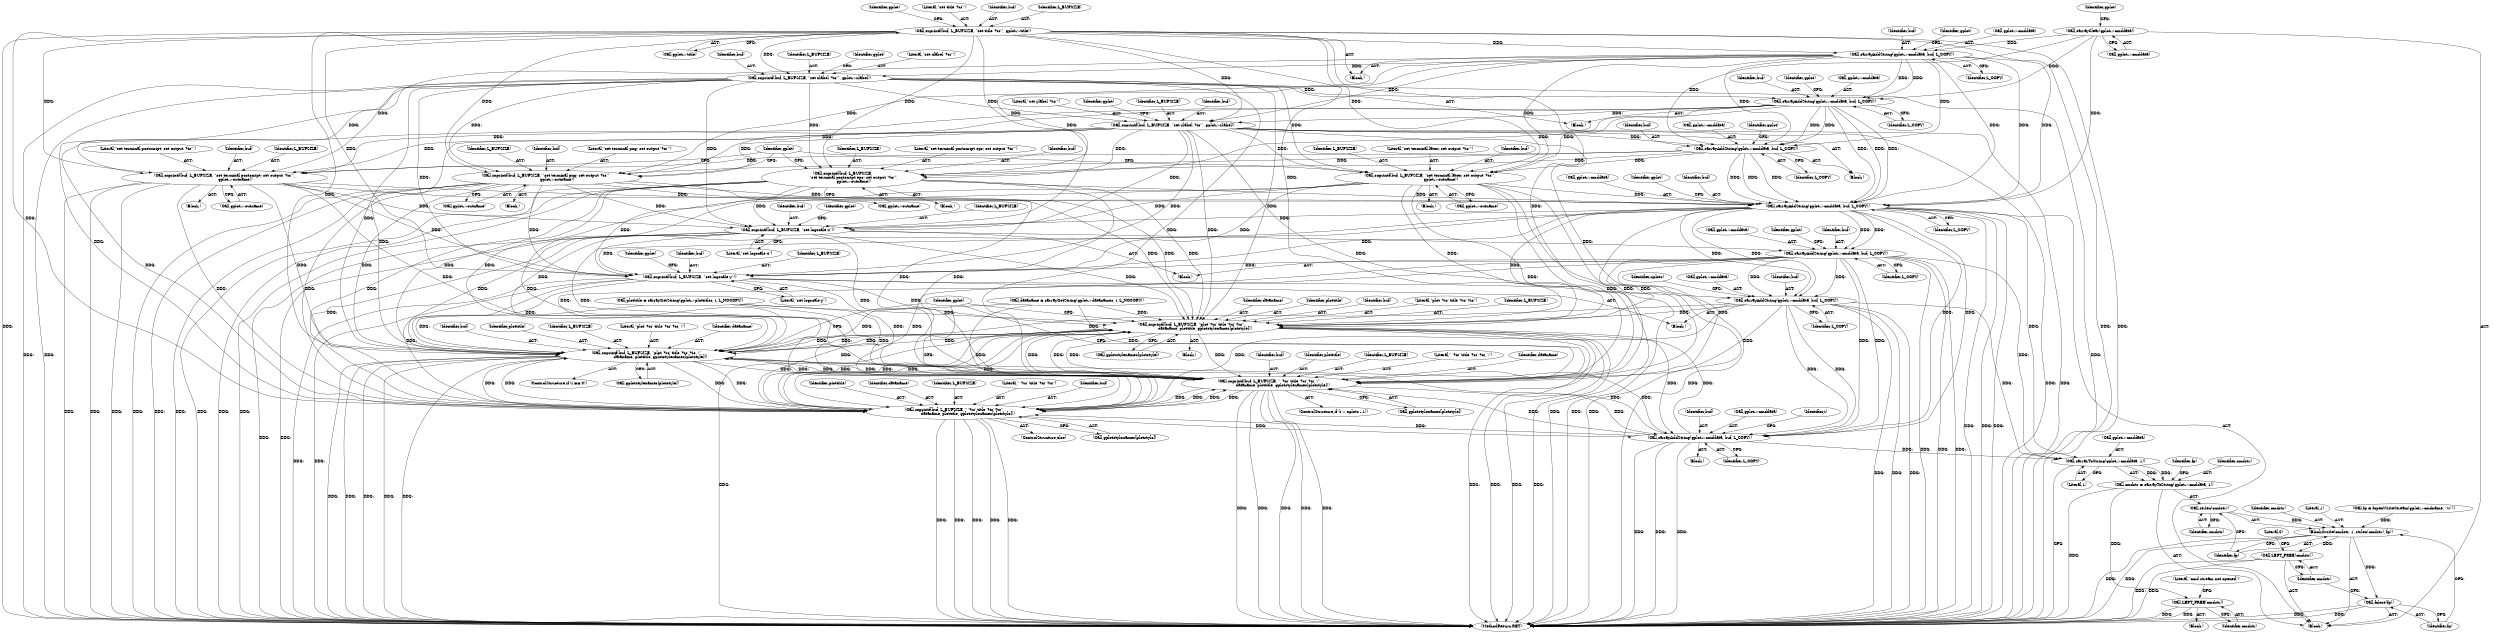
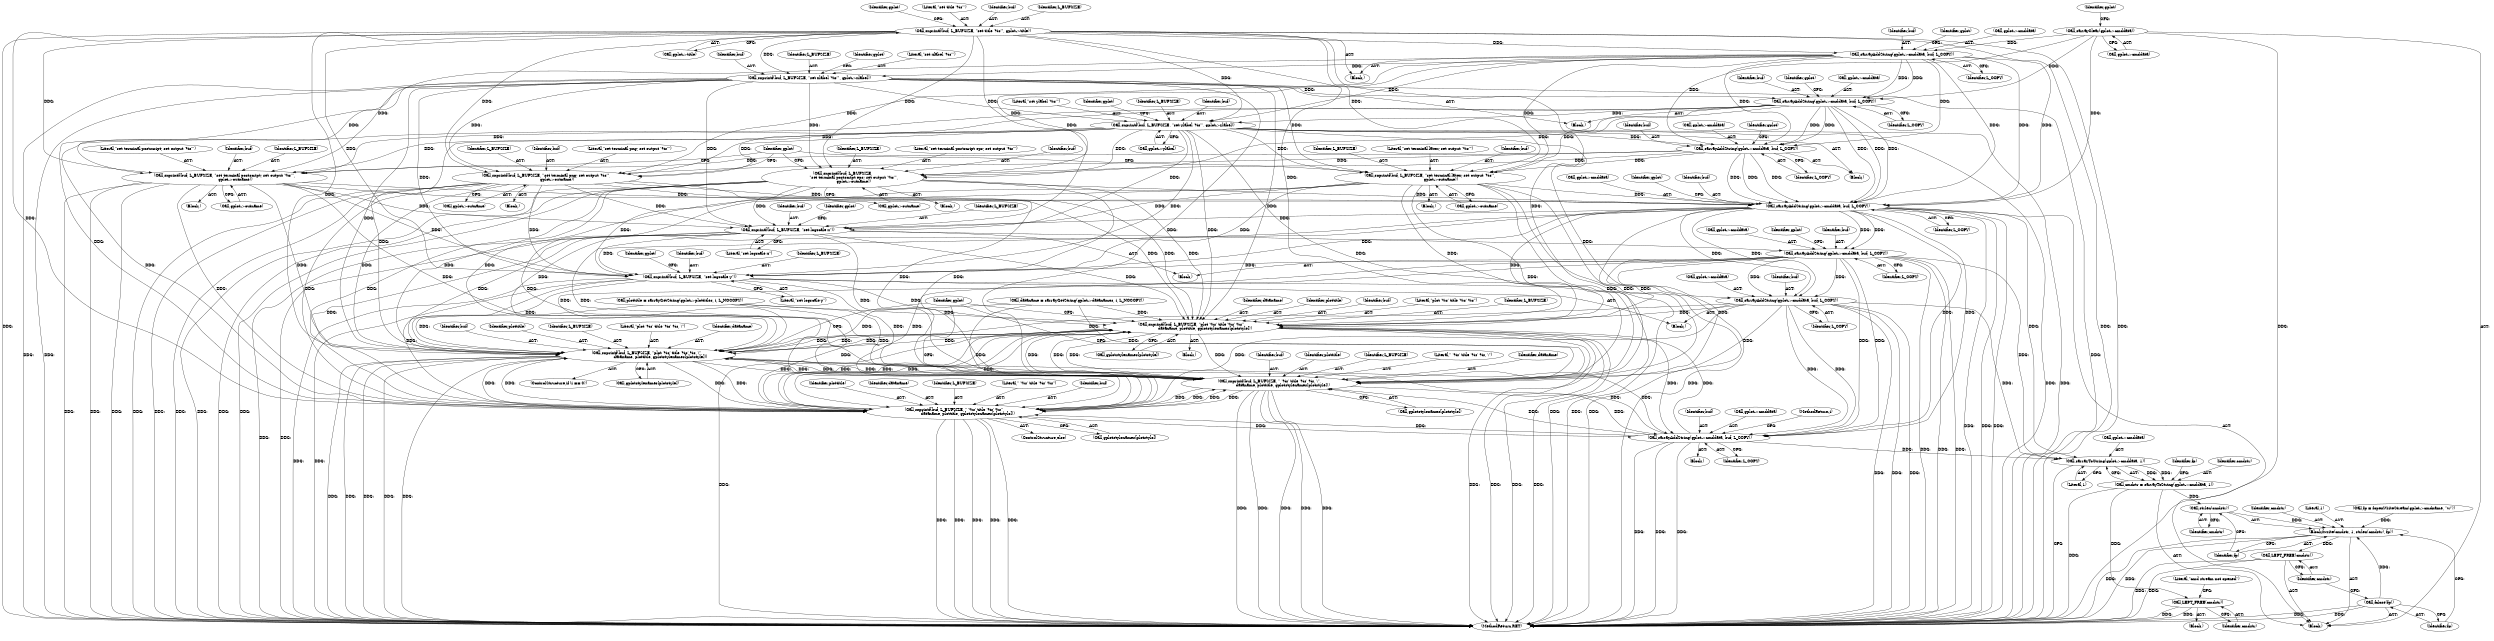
node "(Call,gplot->ylabel)": added
node "(Identifier,nplots)": removed
node "(ControlStructure,if (i < nplots - 1))": removed
node "(Identifier,i)": label "(Identifier,i)" -> "(MethodReturn,i)"
edge "(Call,cmdstr = sarrayToString(gplot->cmddata, 1))" -> "(Call,sarrayToString(gplot->cmddata, 1))": added, label "CFG:"
edge "(Call,cmdstr = sarrayToString(gplot->cmddata, 1))" -> "(Call,strlen(cmdstr))": label "AST: " -> "DDG: "
edge "(Call,sarrayClear(gplot->cmddata))" -> "(MethodReturn,RET)": added, label "DDG:"
node "(Literal,0)": removed
edge "(Block,fwrite(cmdstr, 1, strlen(cmdstr), fp))" -> "(Call,fclose(fp))": reversed
